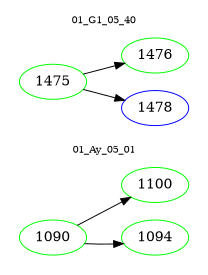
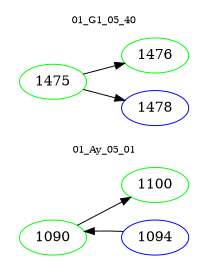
node "1094": color green -> blue
edge "1090" -> "1094": reversed
